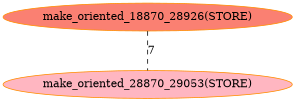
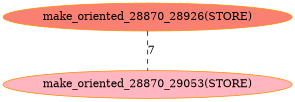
node "make_oriented_18870_28926(STORE)": label "make_oriented_18870_28926(STORE)" -> "make_oriented_28870_28926(STORE)"
